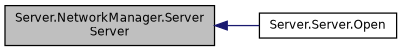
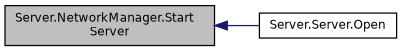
node "Server.NetworkManager.Server Server": label "Server.NetworkManager.Server Server" -> "Server.NetworkManager.Start Server"
